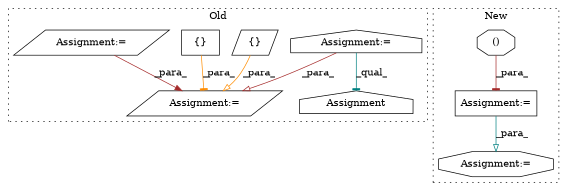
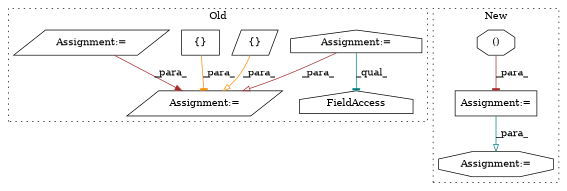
node "Assignment": label "Assignment" -> "FieldAccess"
